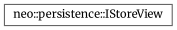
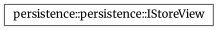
node "neo::persistence::IStoreView": label "neo::persistence::IStoreView" -> "persistence::persistence::IStoreView"
